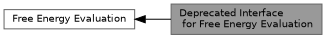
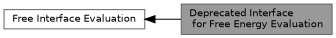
node "Free Energy Evaluation": label "Free Energy Evaluation" -> "Free Interface Evaluation"
